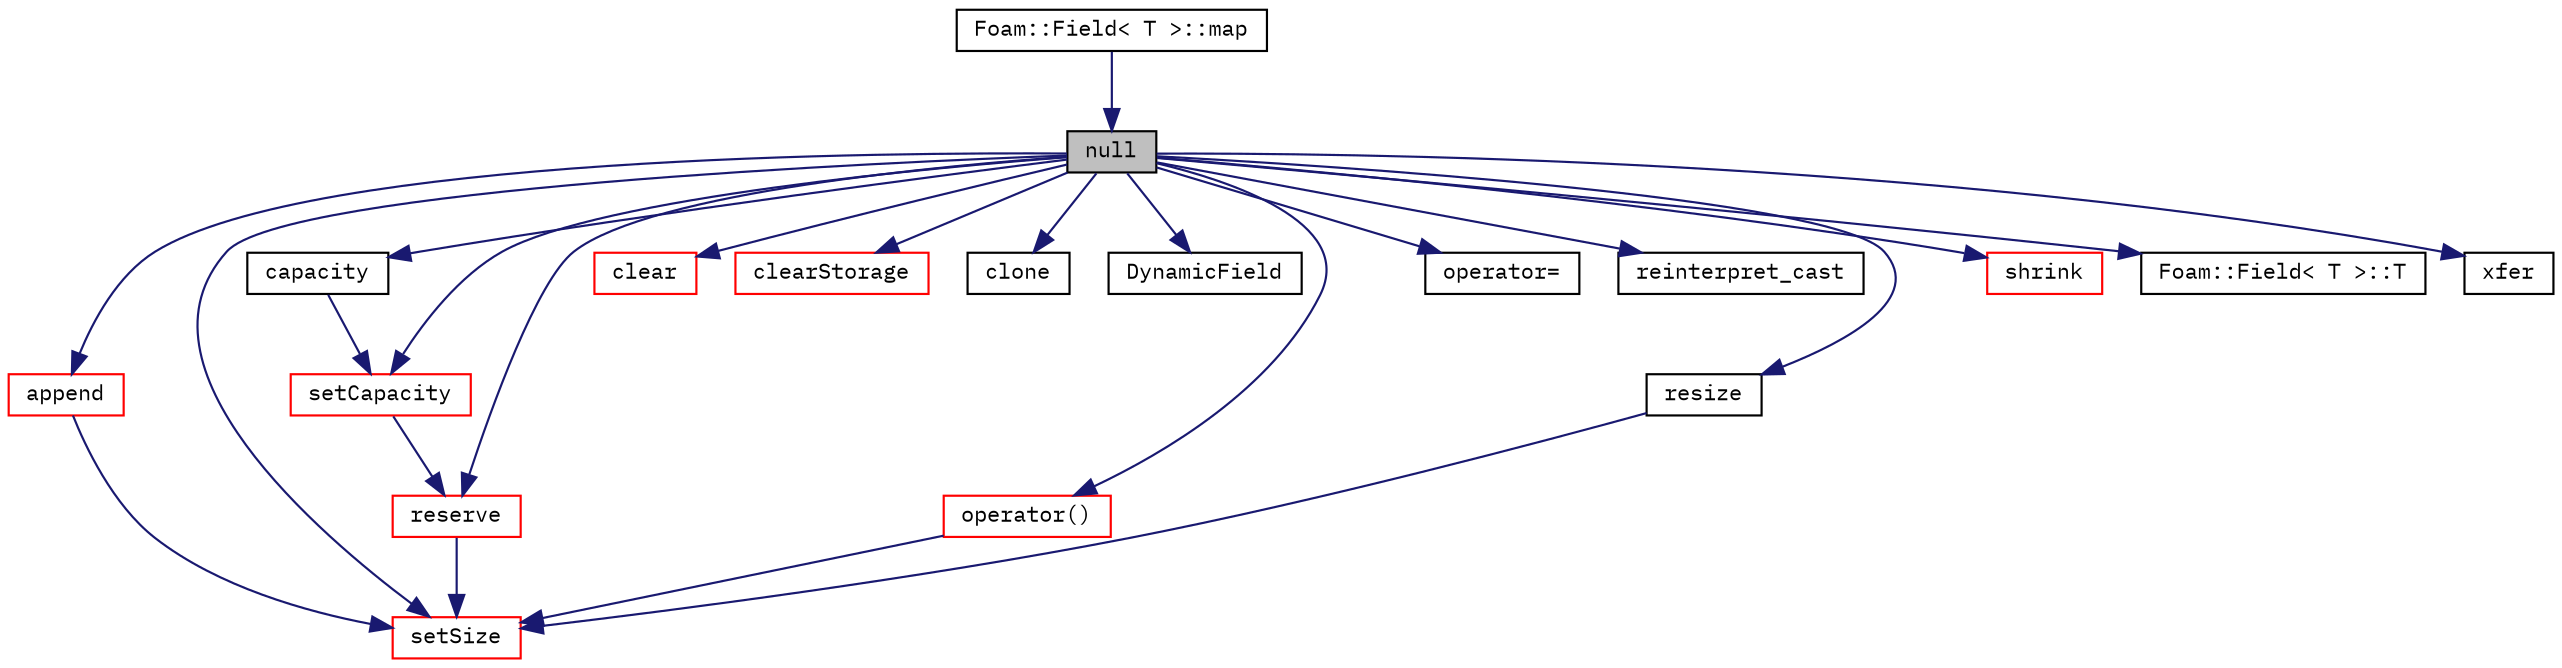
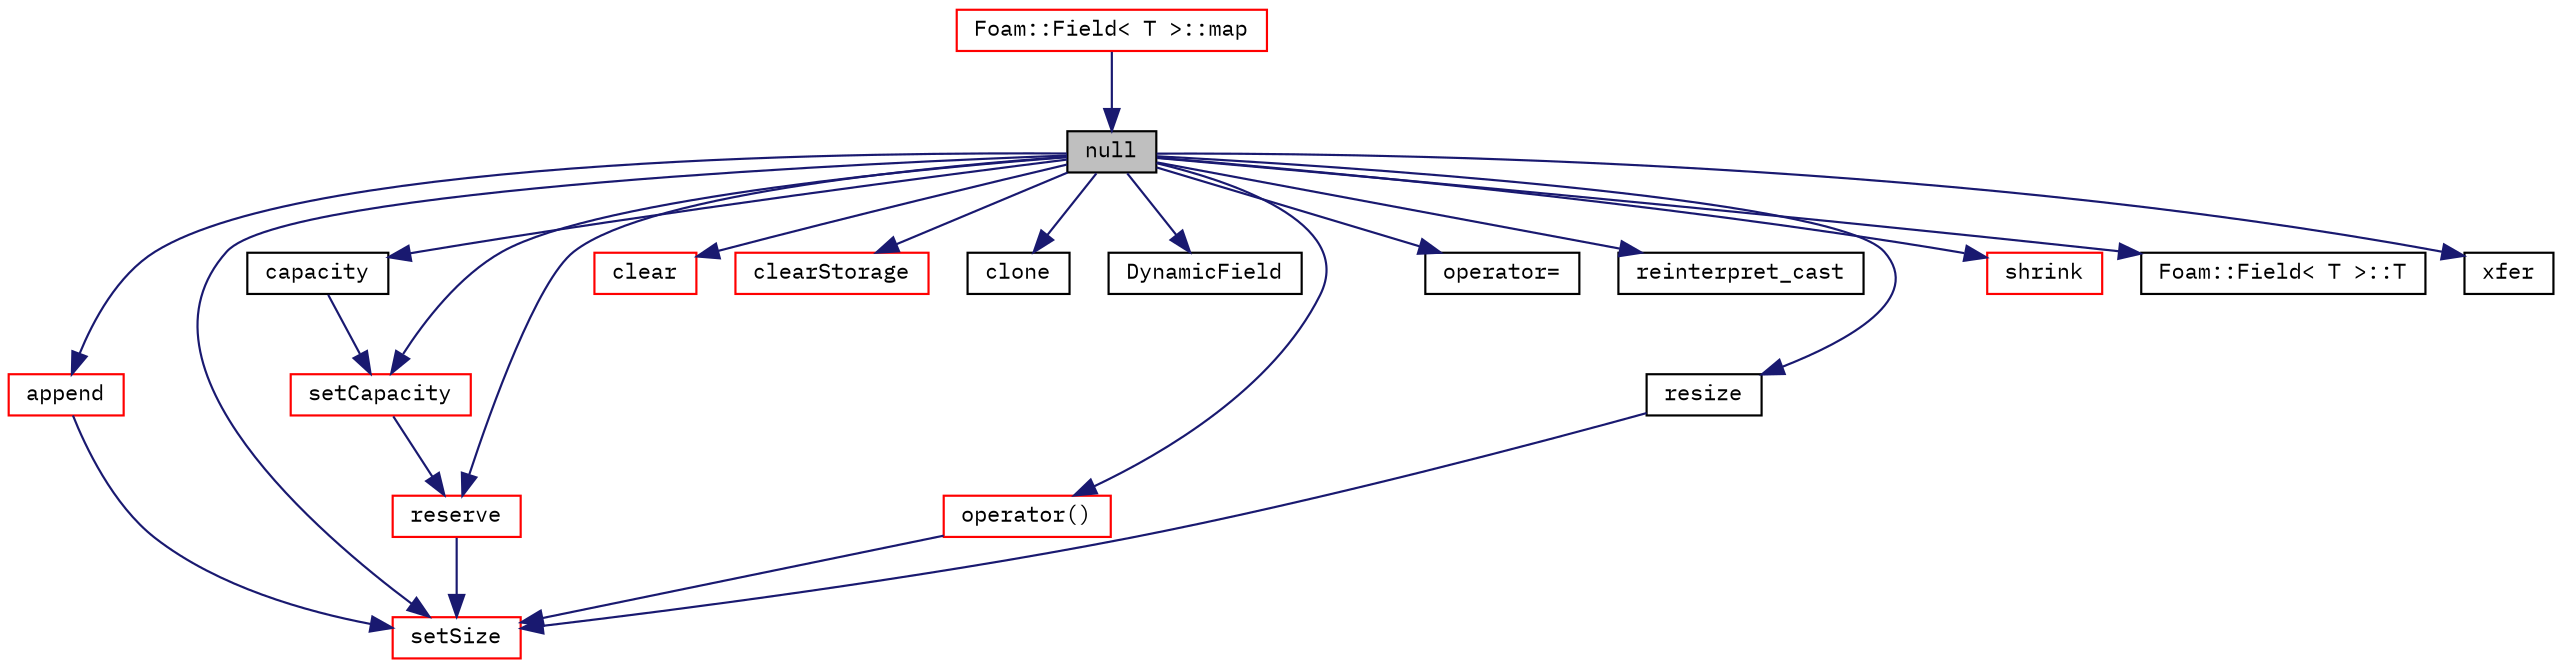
node "Foam::Field< T >::map": color black -> red
